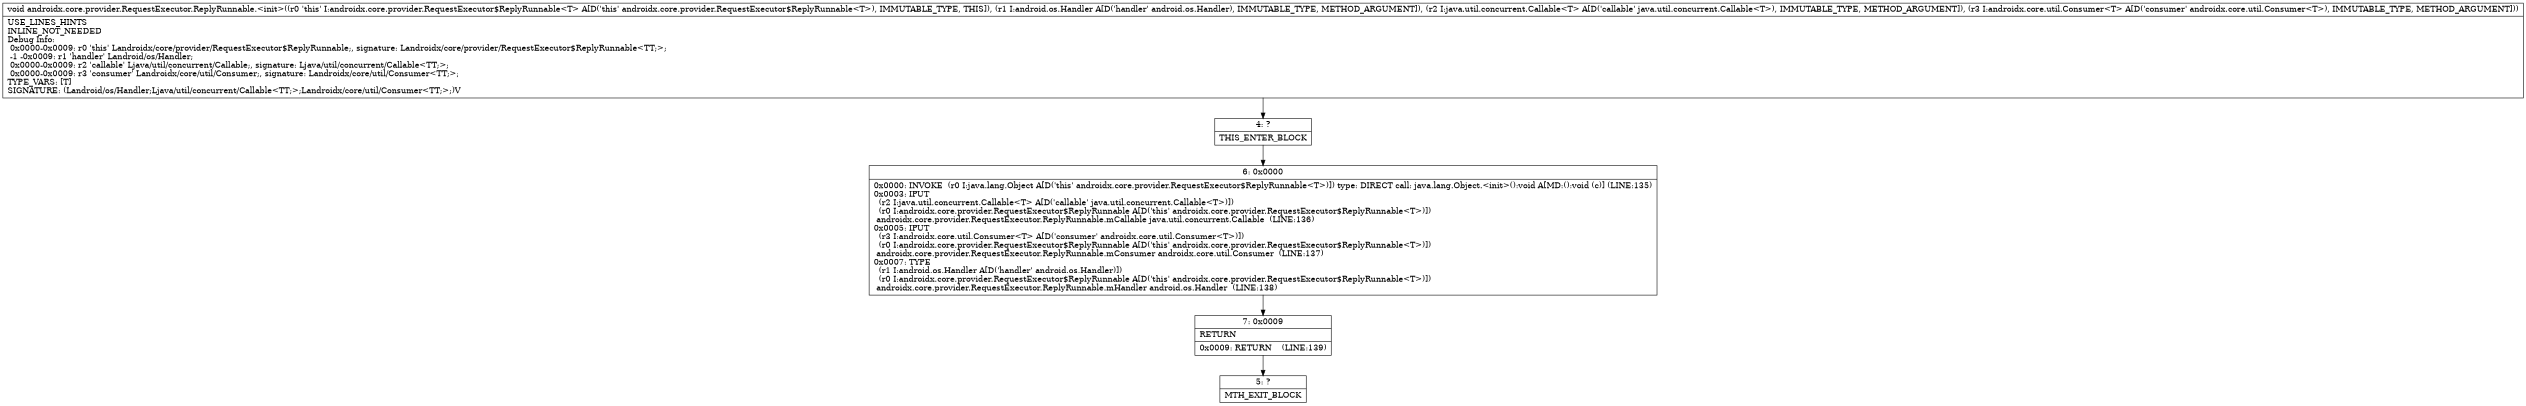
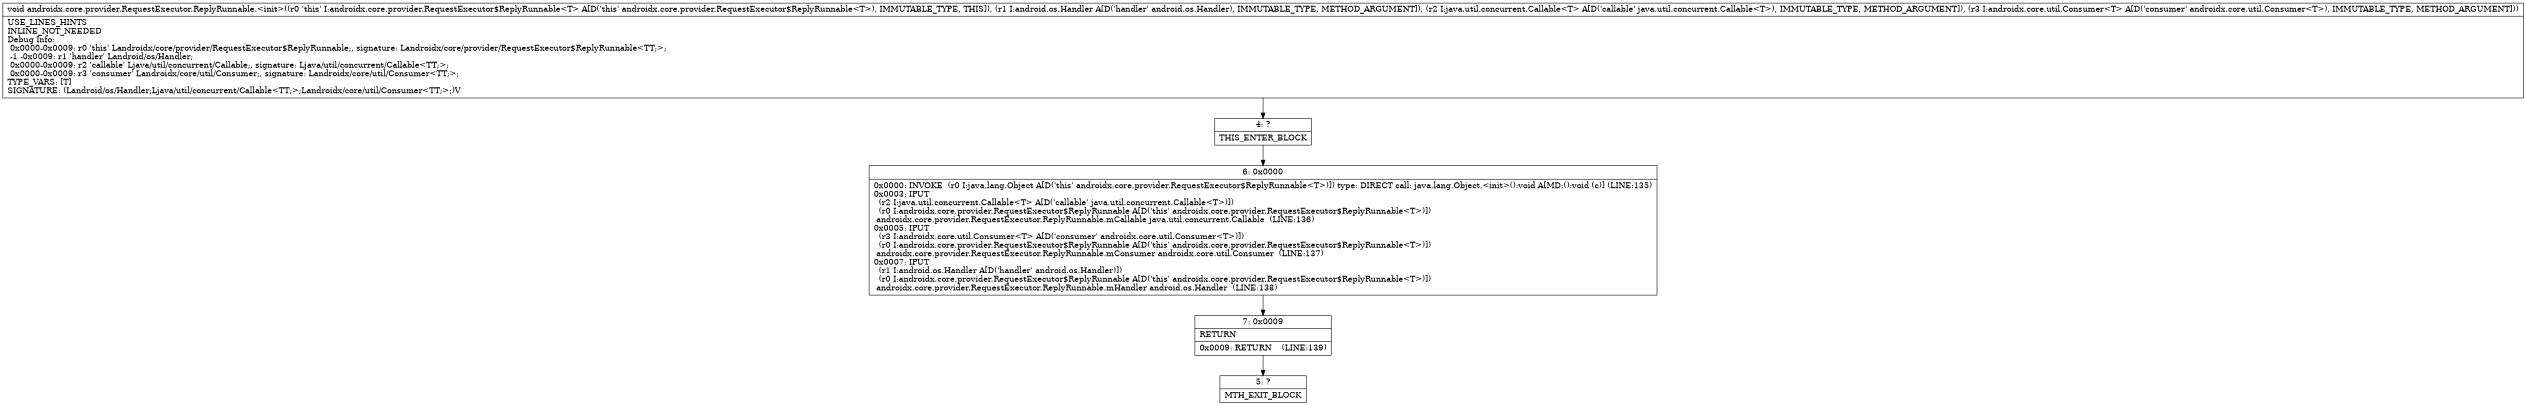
node "6: 0x0000": text "0x0007: TYPE" -> "0x0007: IPUT"
